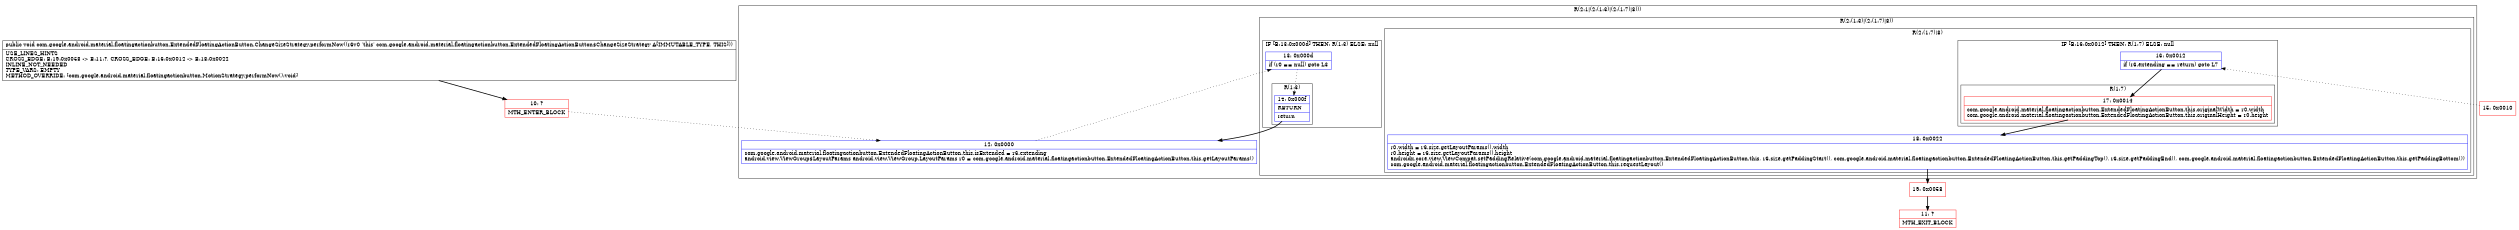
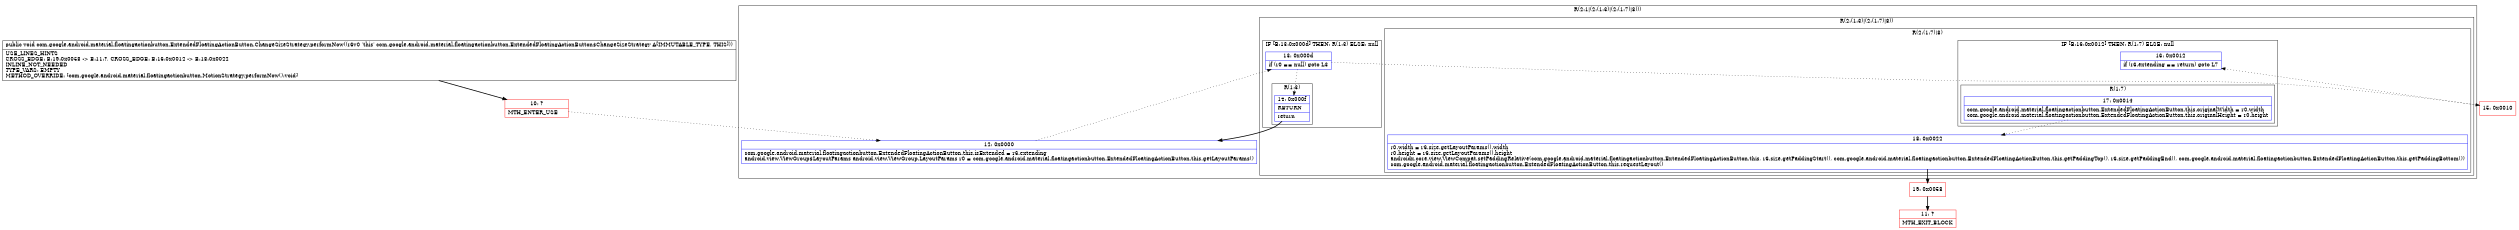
edge "13: 0x000d" -> "15: 0x0010": added
edge "16: 0x0012" -> "17: 0x0014": removed
node "17: 0x0014": color red -> blue
node "10: ?": text "MTH_ENTER_BLOCK" -> "MTH_ENTER_USE"
edge "17: 0x0014" -> "18: 0x0022": style bold -> dotted
